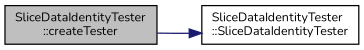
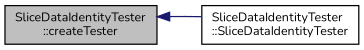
edge "SliceDataIdentityTester ::createTester" -> "SliceDataIdentityTester ::SliceDataIdentityTester": reversed
